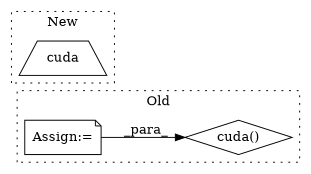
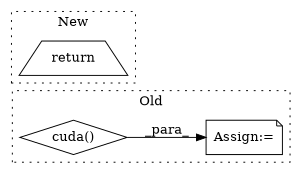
node "cuda": label "cuda" -> "return"
edge "Assign:=" -> "cuda()": reversed
